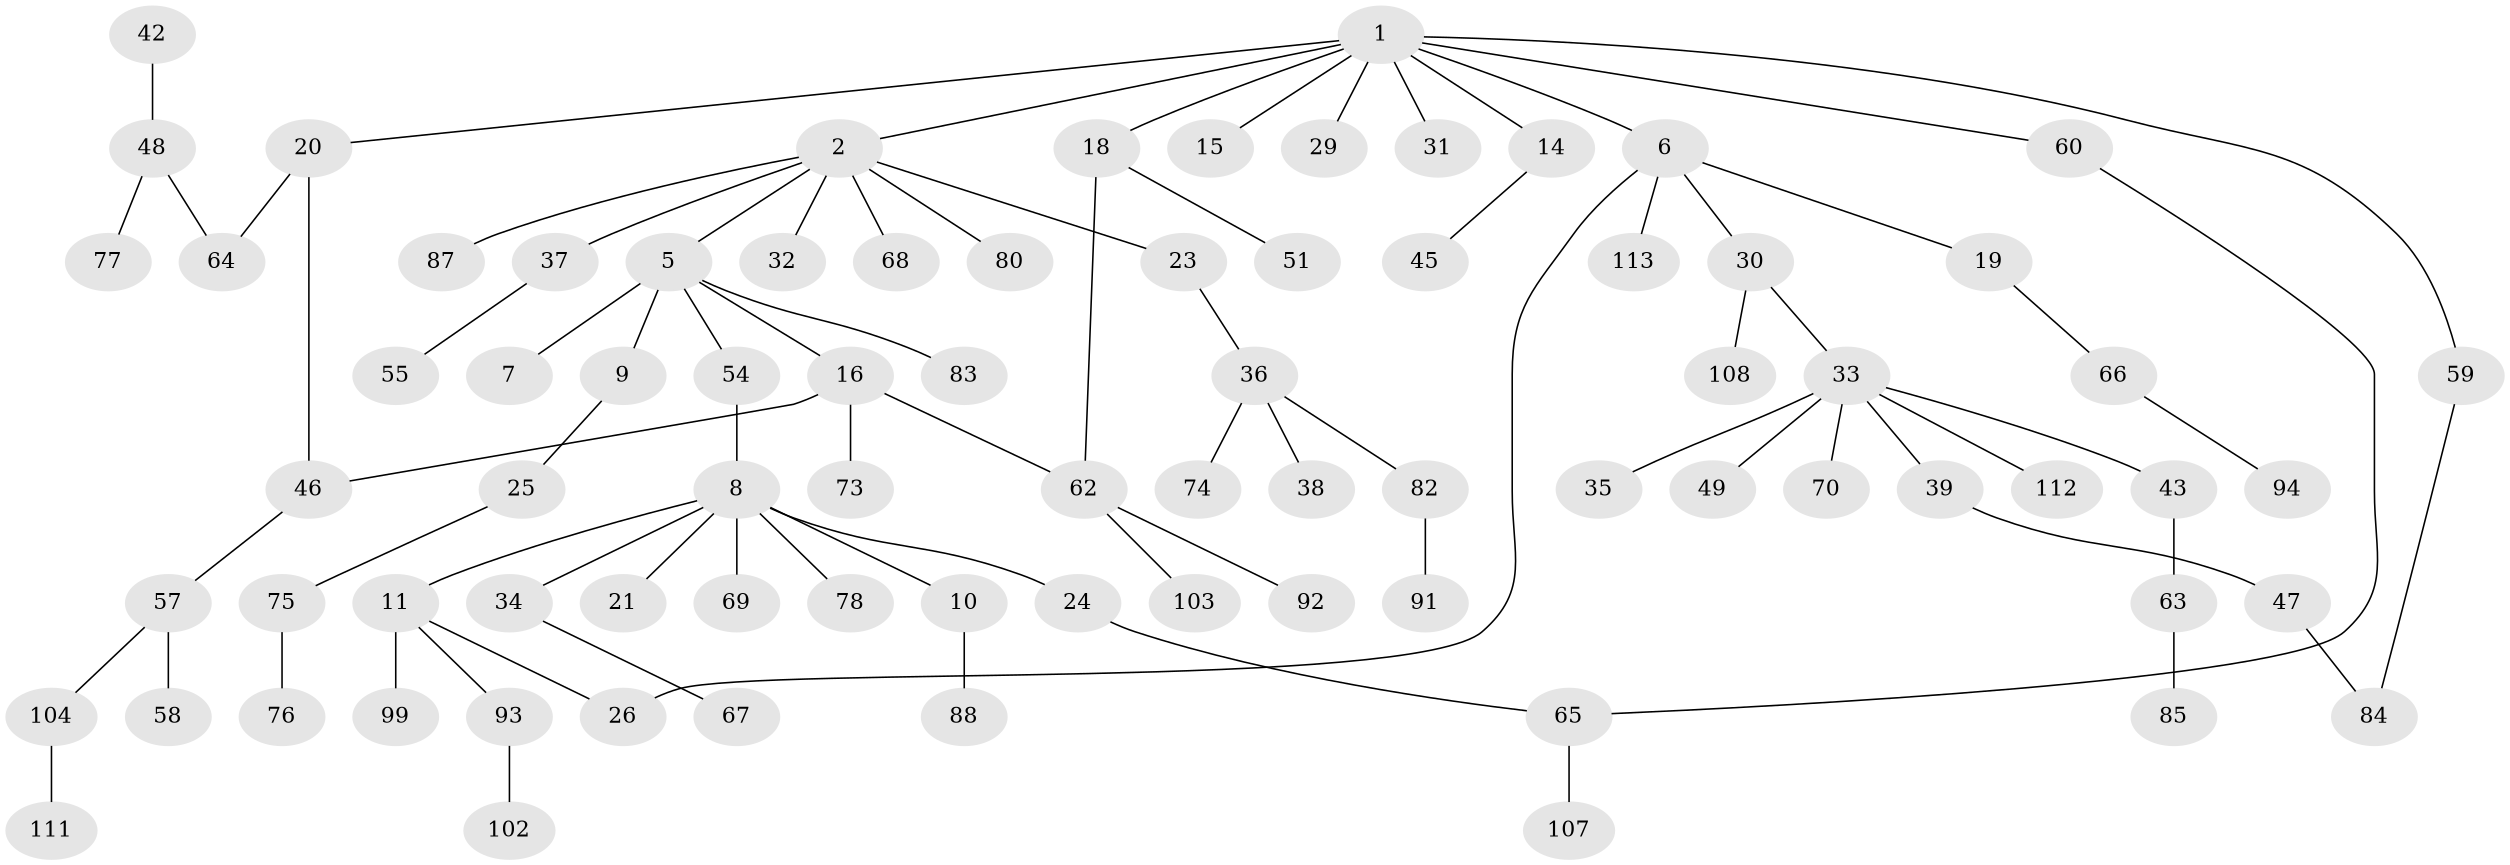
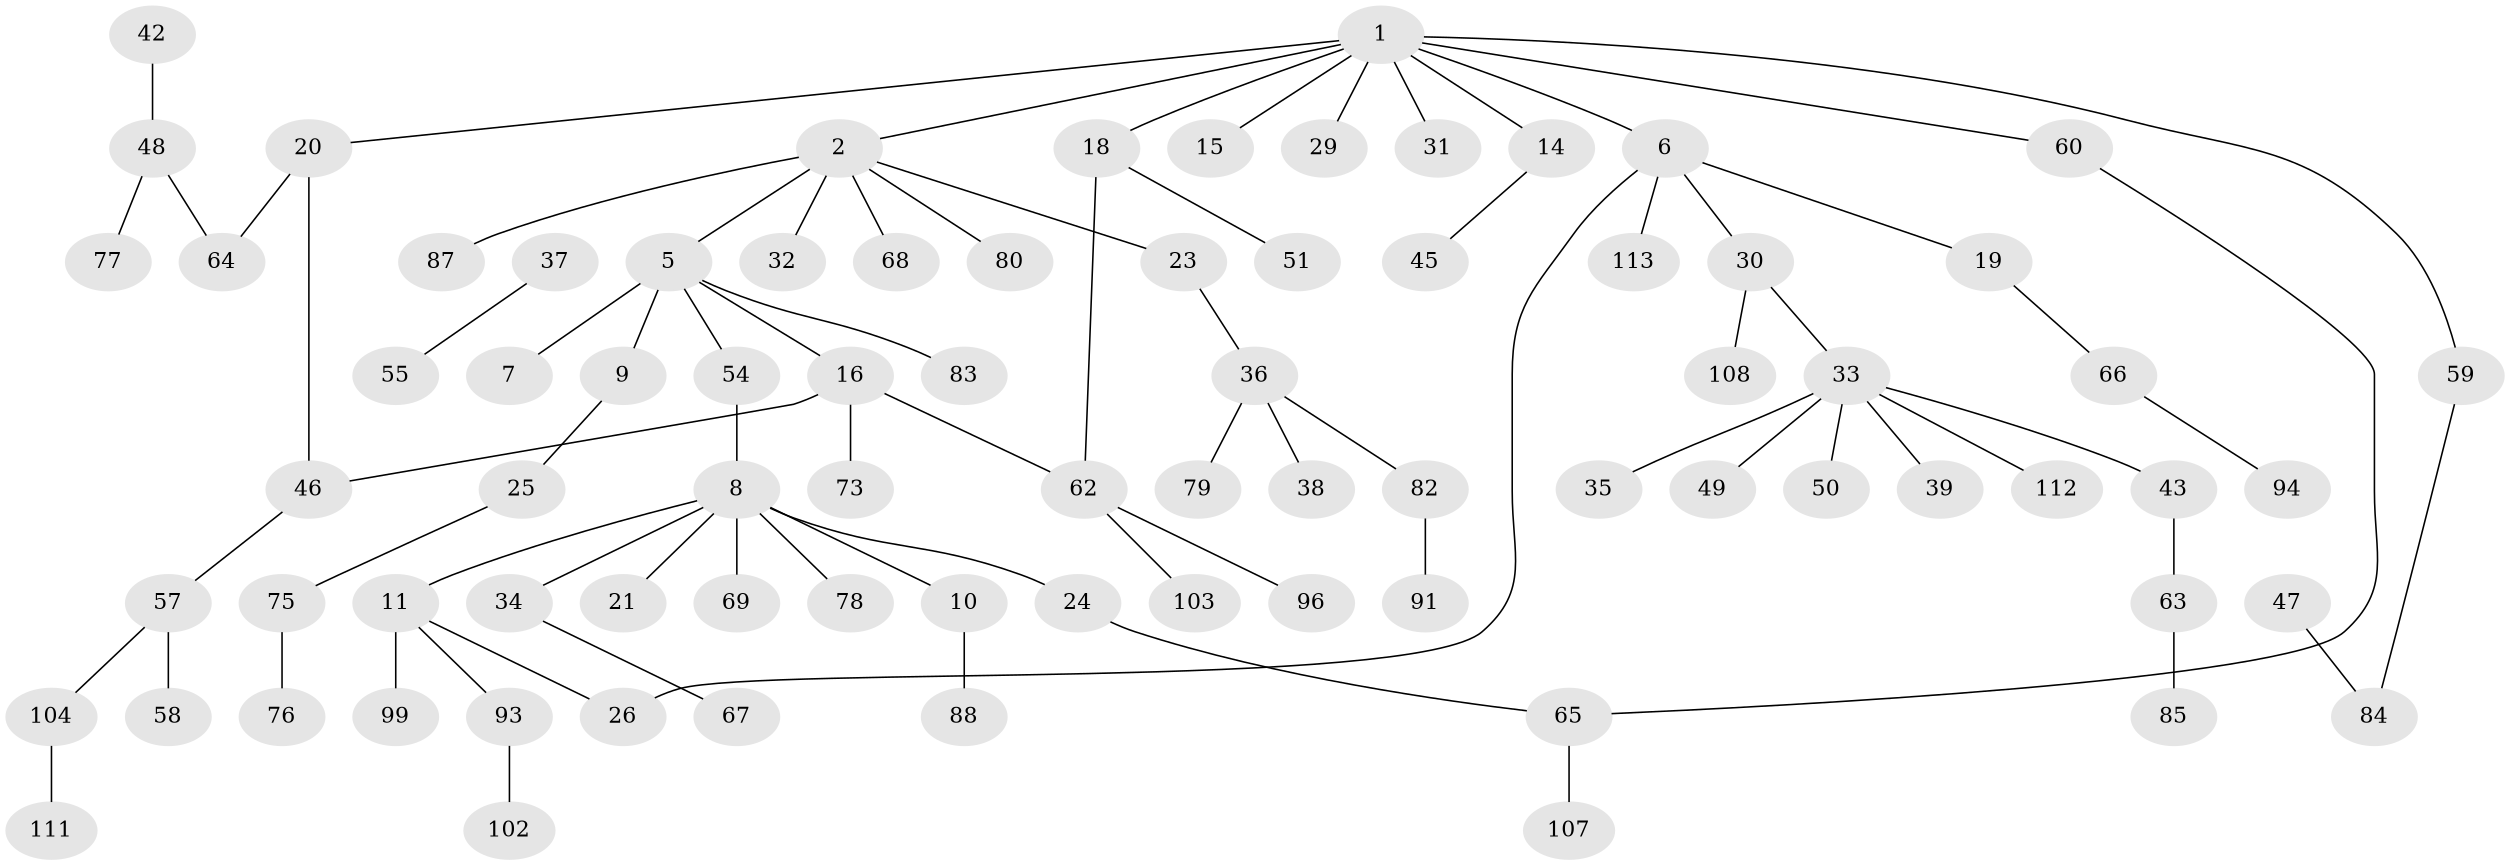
edge "2" -- "37": removed
node "74": label "74" -> "79"
node "70": label "70" -> "50"
edge "39" -- "47": removed
node "92": label "92" -> "96"
